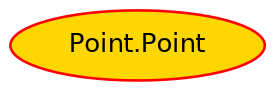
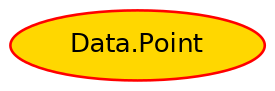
node "Point.Point": label "Point.Point" -> "Data.Point"
